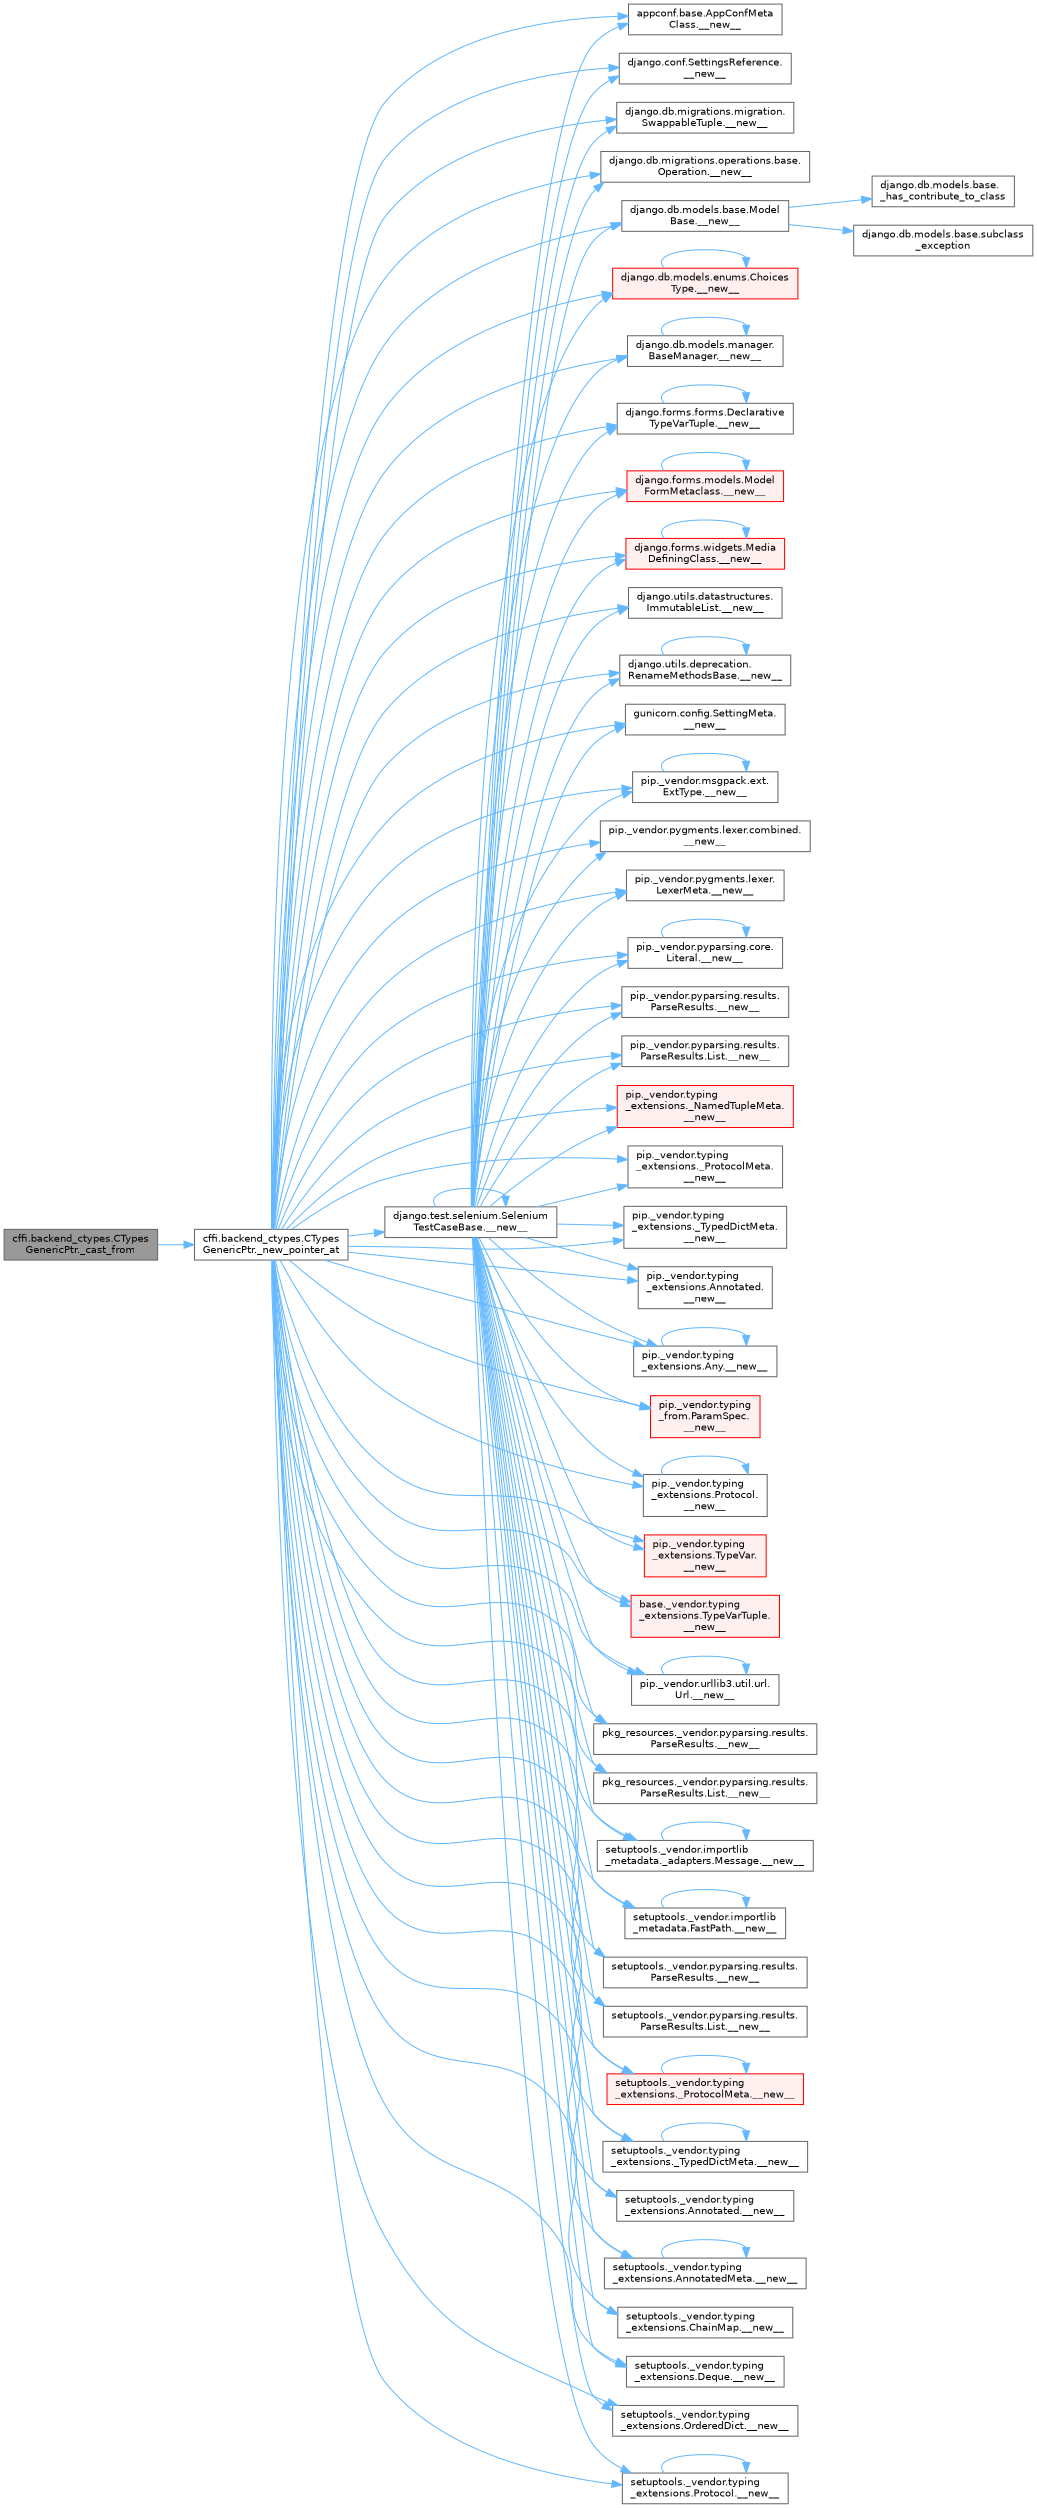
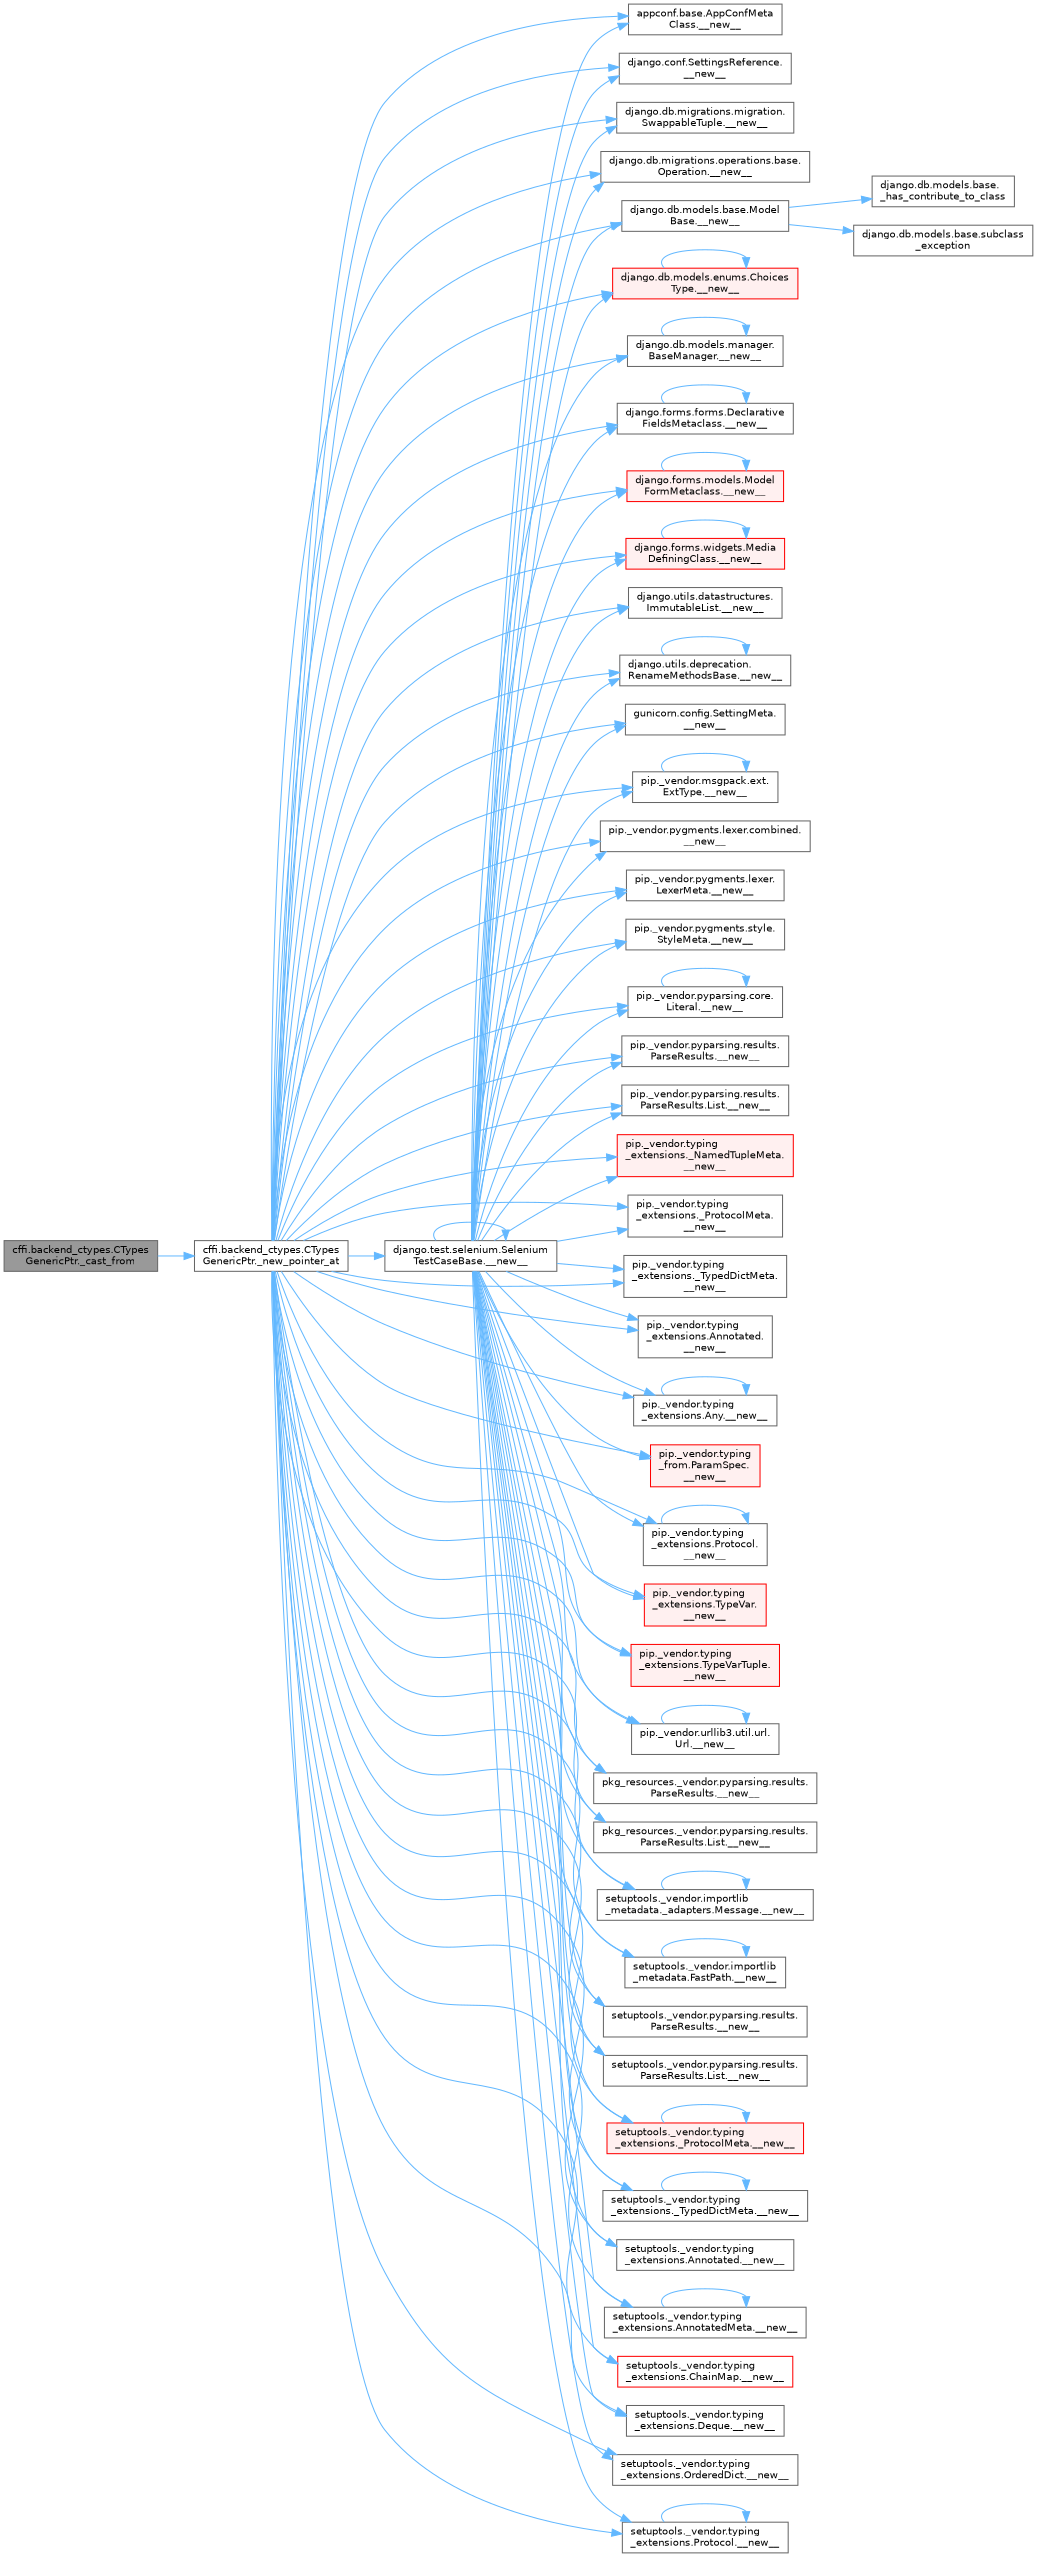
node "django.forms.forms.Declarative TypeVarTuple.__new__": label "django.forms.forms.Declarative TypeVarTuple.__new__" -> "django.forms.forms.Declarative FieldsMetaclass.__new__"
node "pip._vendor.pygments.style. StyleMeta.__new__": added
node "base._vendor.typing _extensions.TypeVarTuple. __new__": label "base._vendor.typing _extensions.TypeVarTuple. __new__" -> "pip._vendor.typing _extensions.TypeVarTuple. __new__"
node "setuptools._vendor.typing _extensions.ChainMap.__new__": color grey40 -> red
